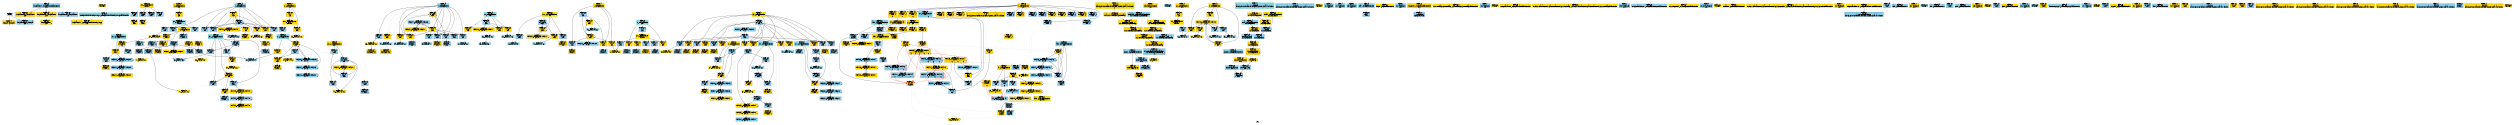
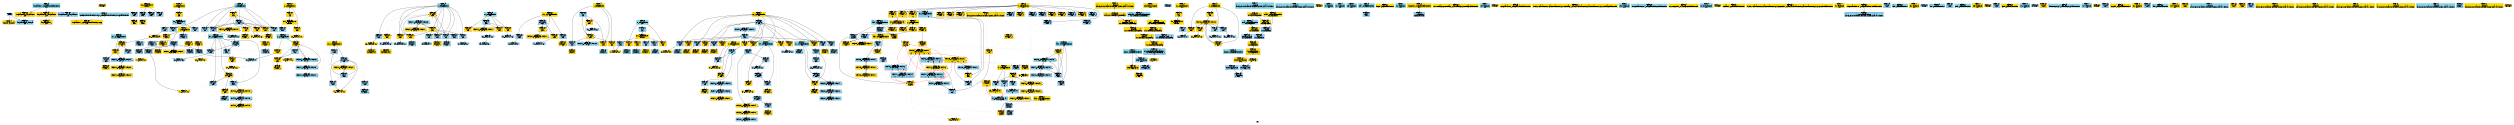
node "NodeID: 461": fillcolor skyblue -> gold
